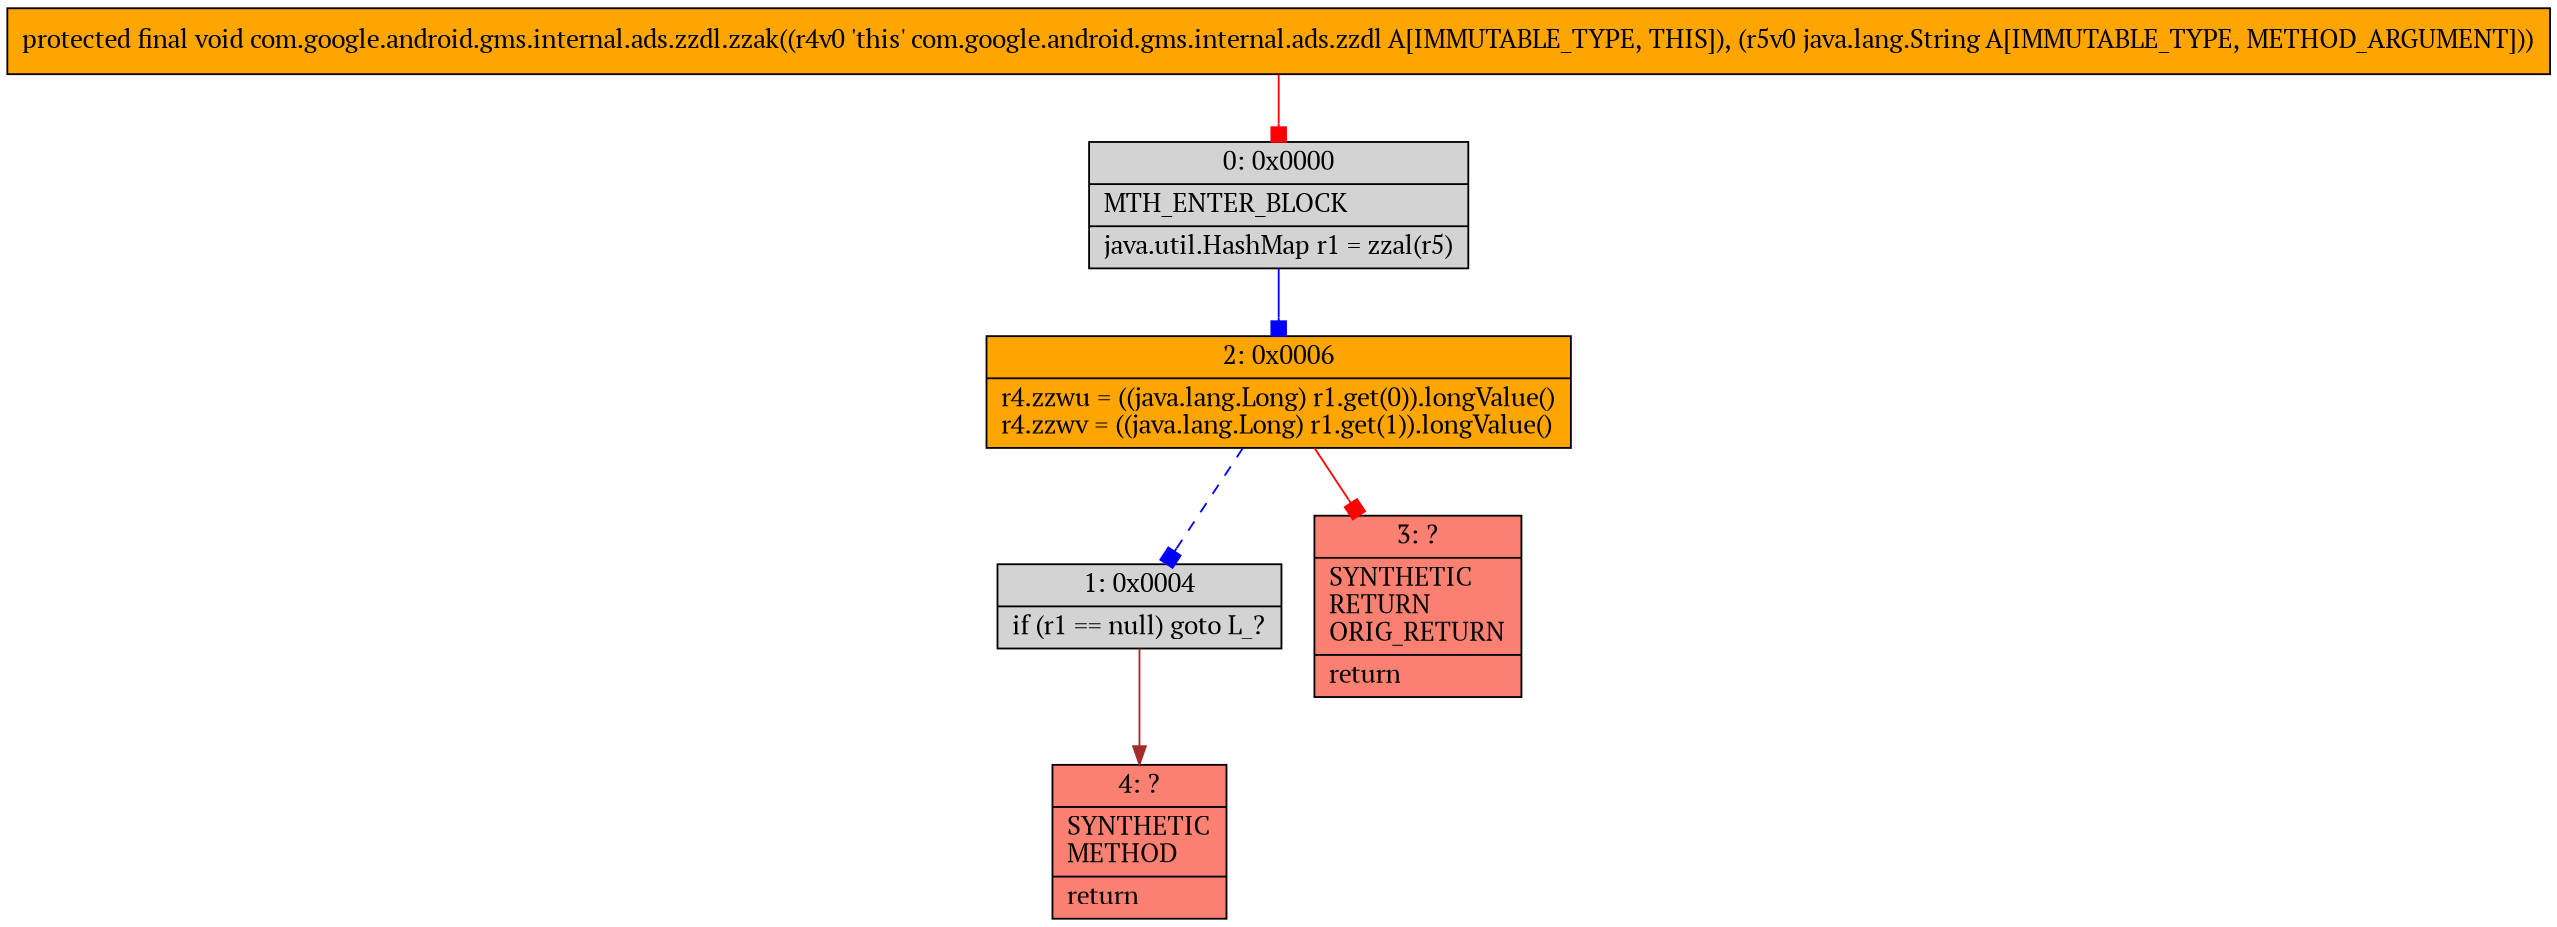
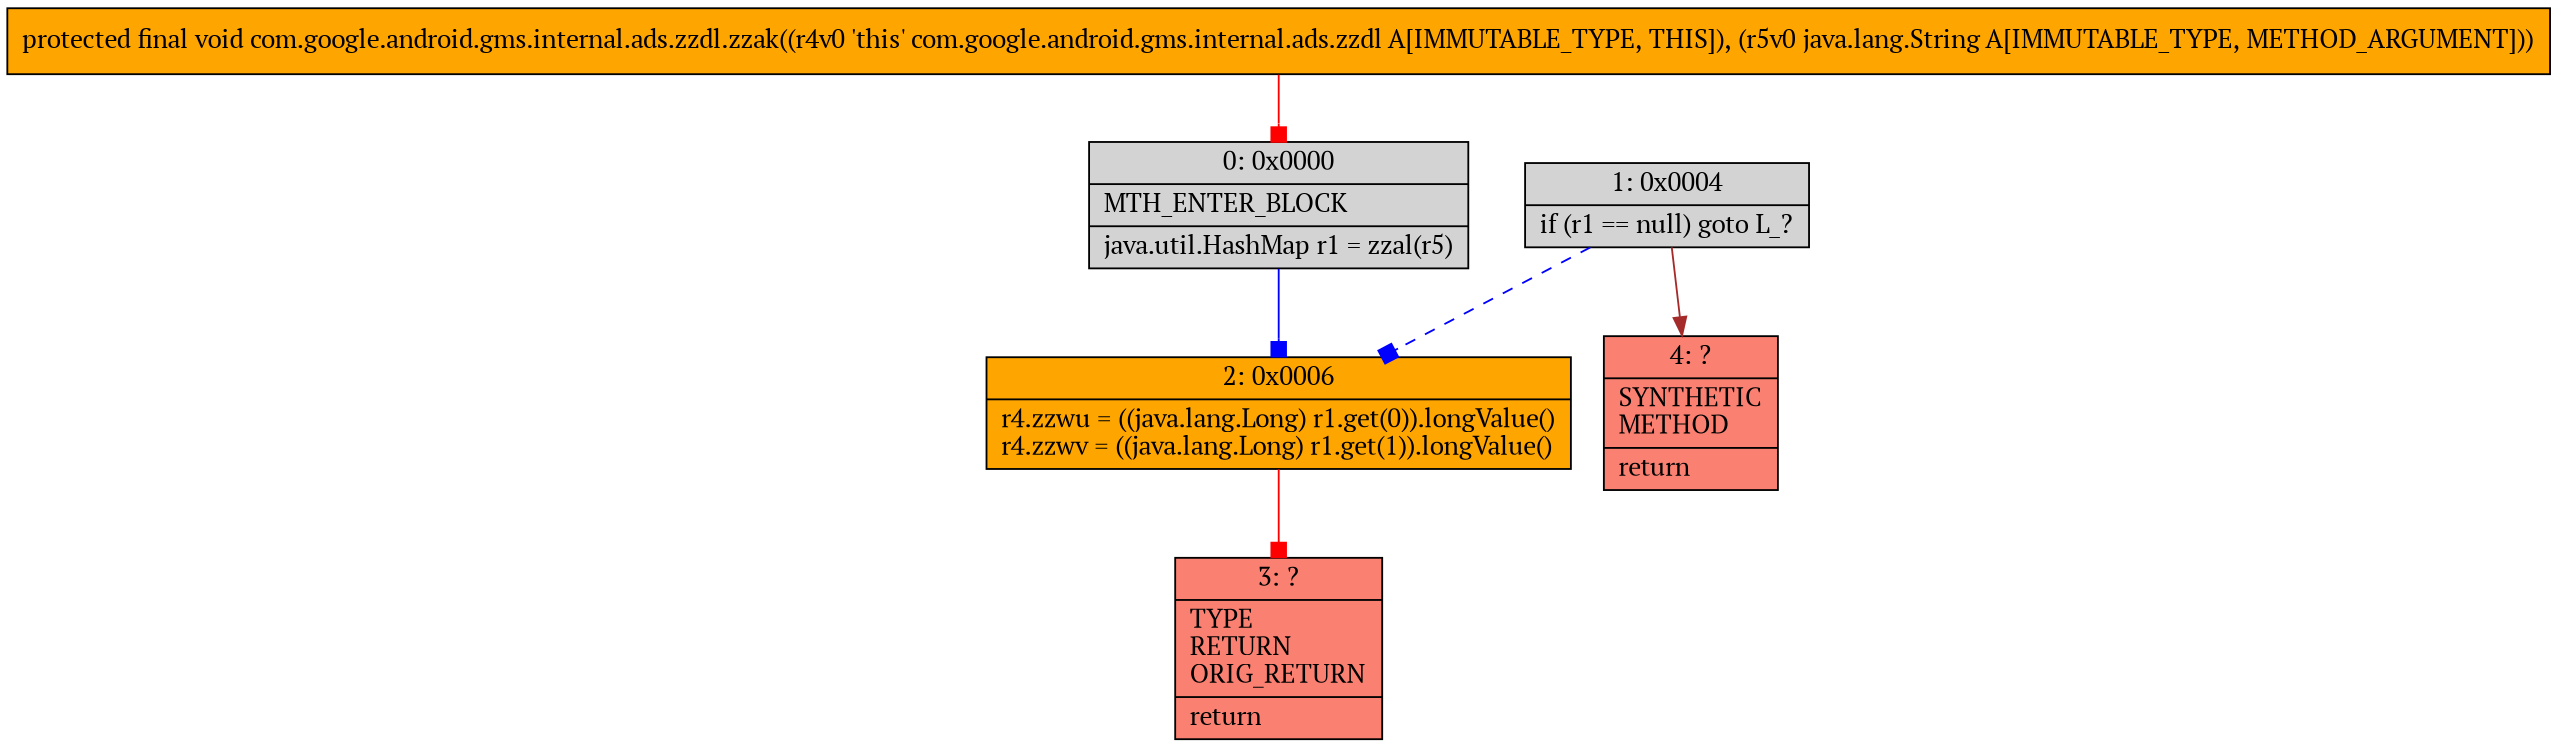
edge "2: 0x0006" -> "1: 0x0004": reversed
node "3: ?": text "SYNTHETIC" -> "TYPE"
